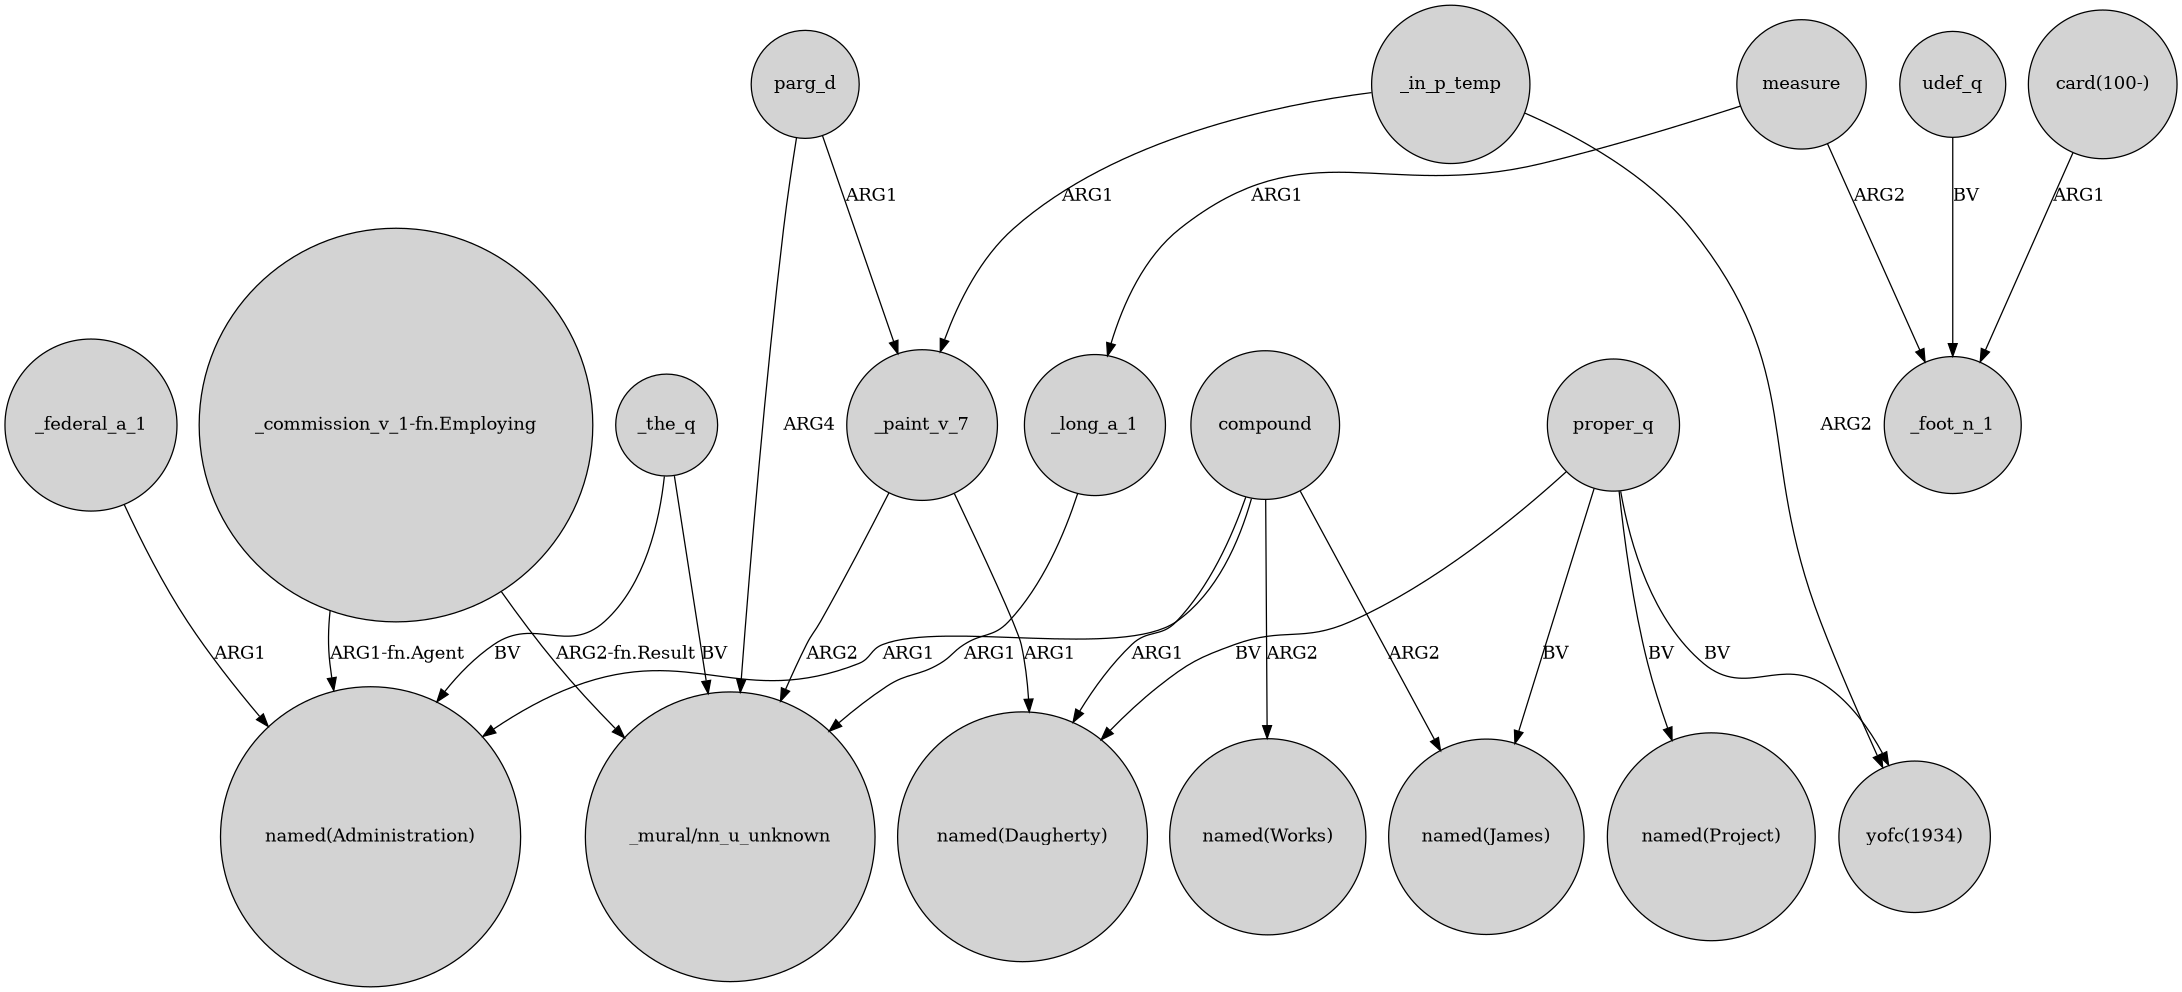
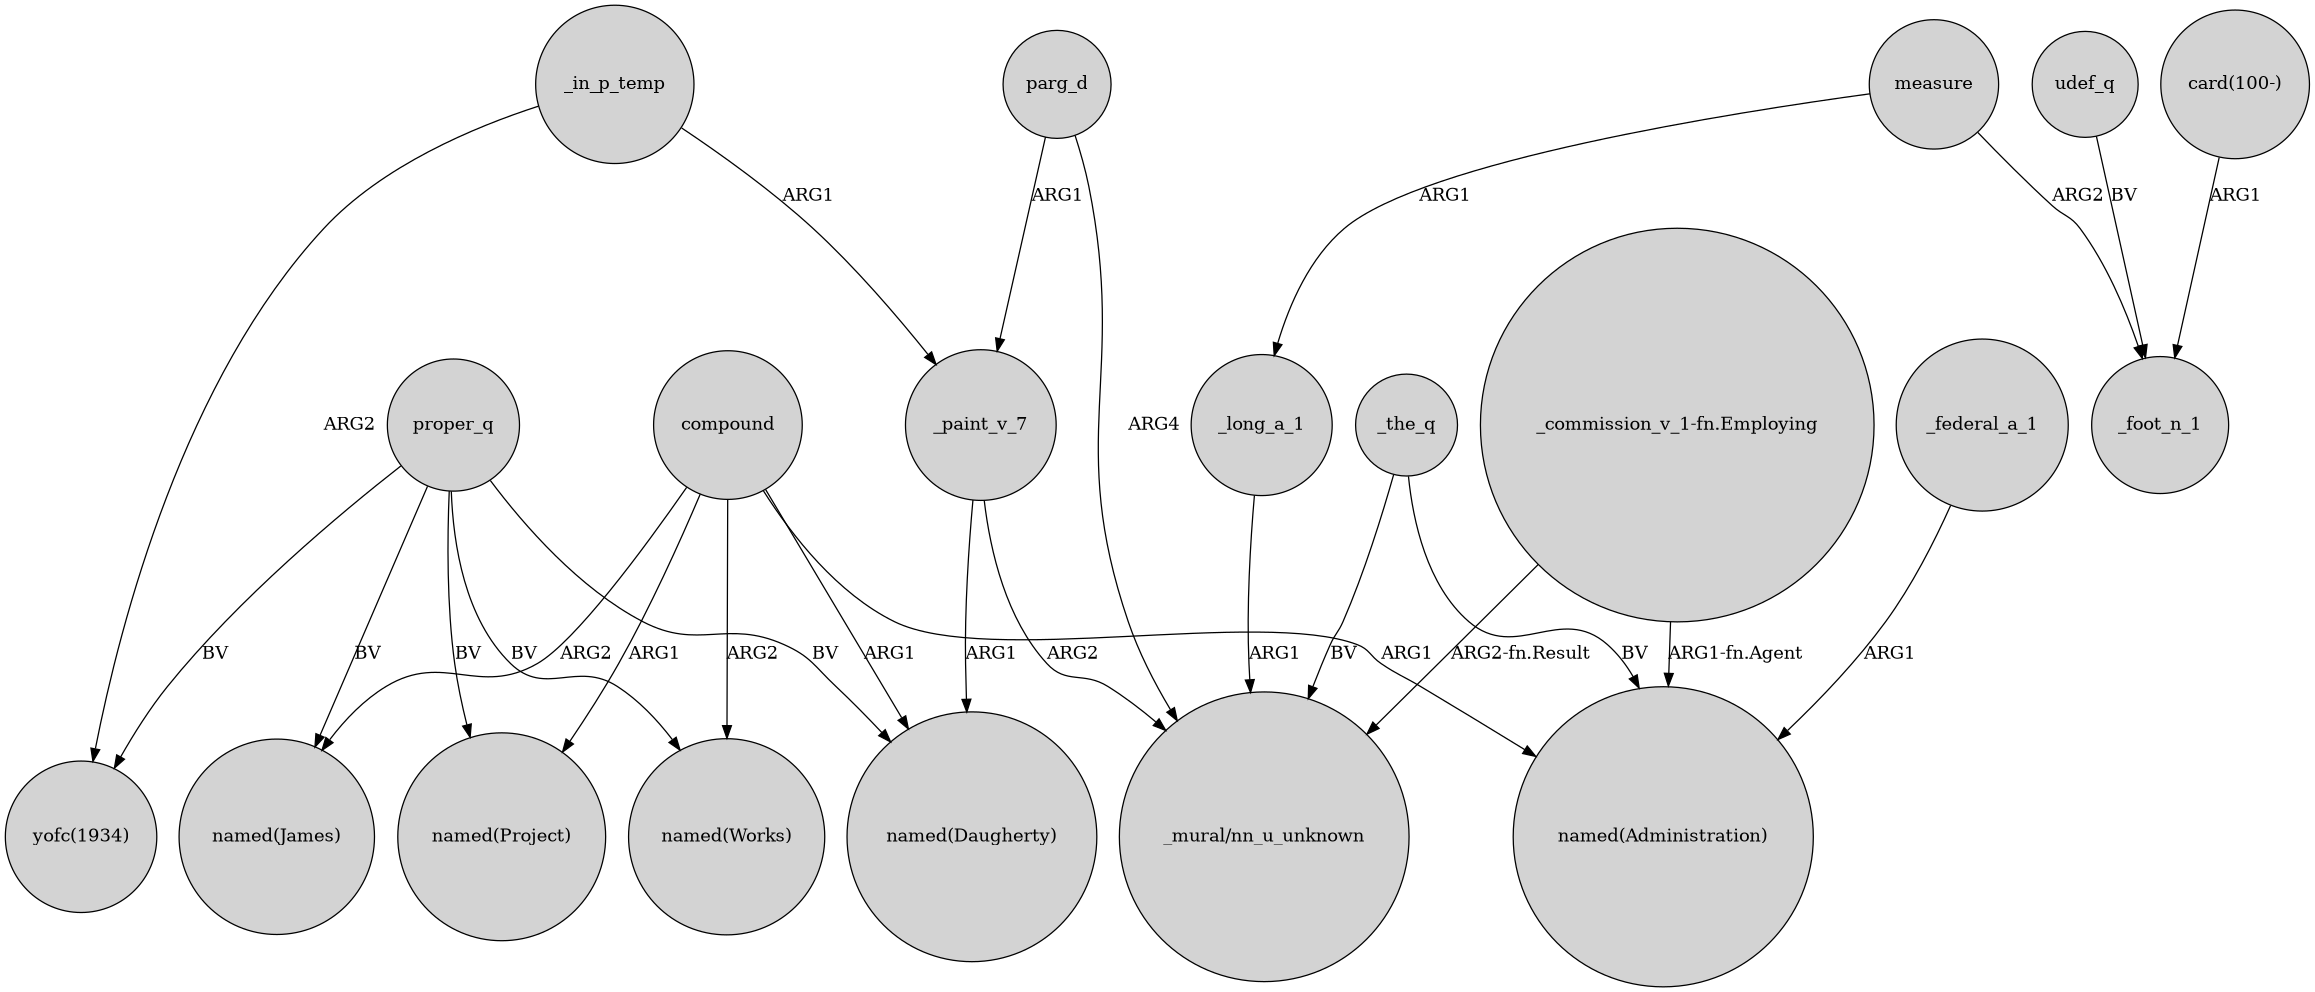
edge "compound" -> "named(Project)": added, label "ARG1"
edge "proper_q" -> "named(Works)": added, label "BV"
